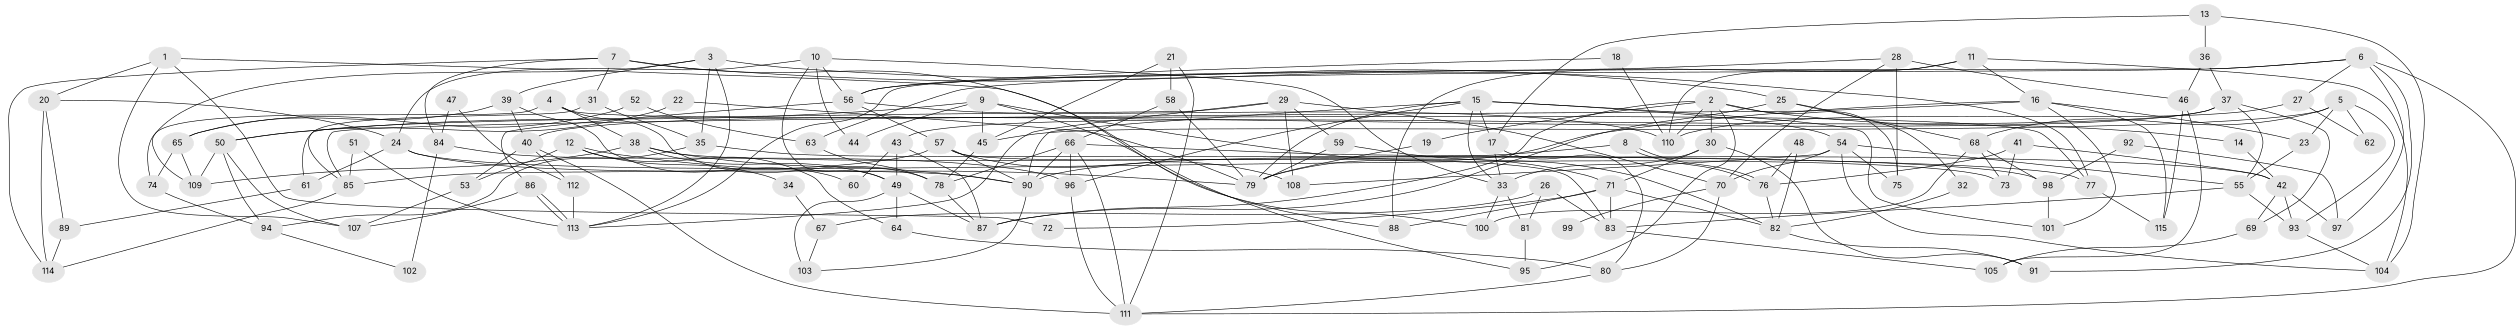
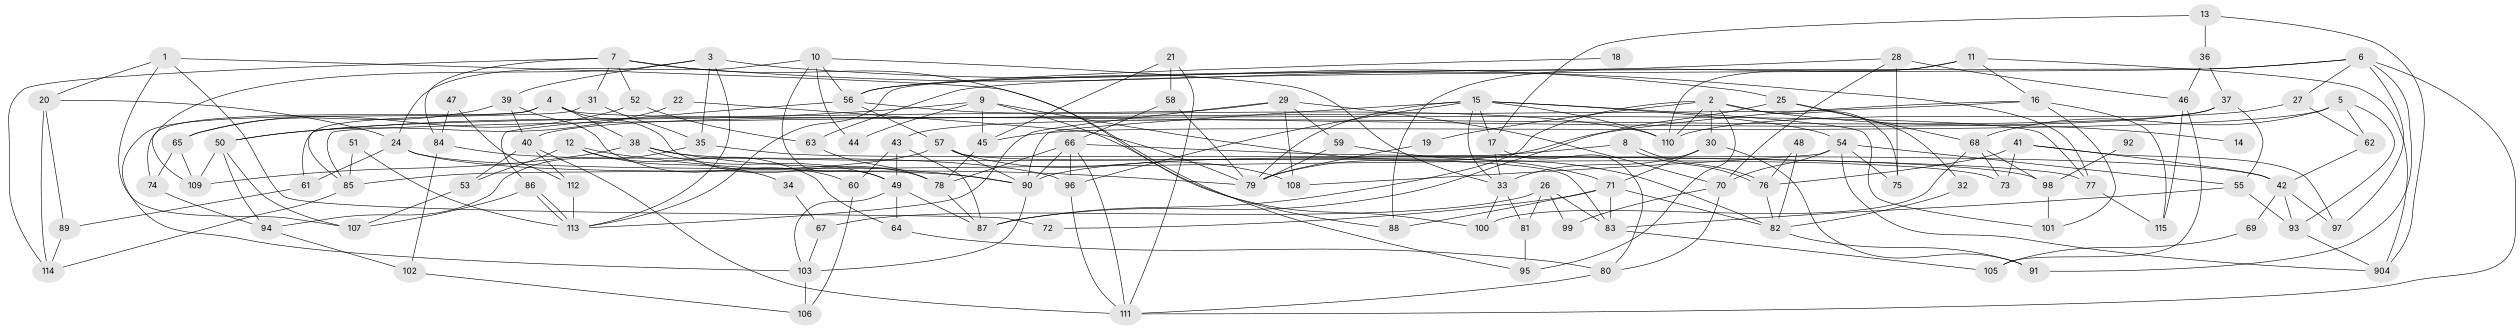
edge "7" -- "52": added
edge "18" -- "110": now "15" -- "110"
node "23": removed
edge "37" -- "69": removed
edge "92" -- "97": now "41" -- "97"
edge "14" -- "42": now "62" -- "42"
edge "26" -- "99": added
edge "4" -- "103": added
node "104": label "104" -> "904"
node "106": added
